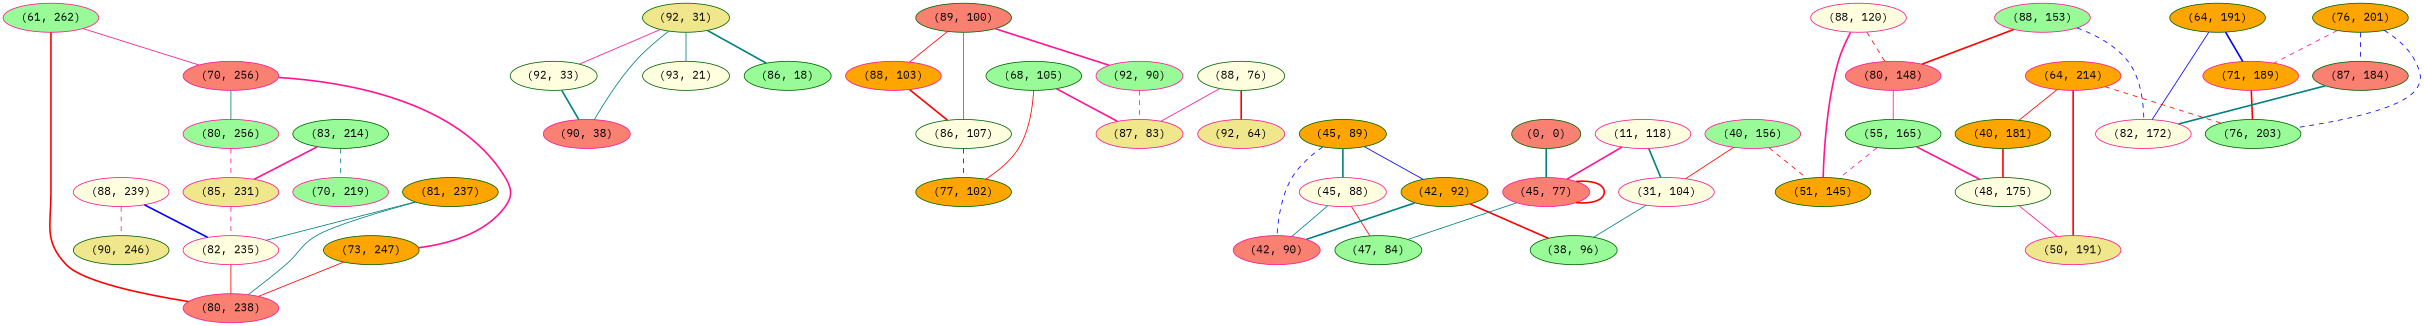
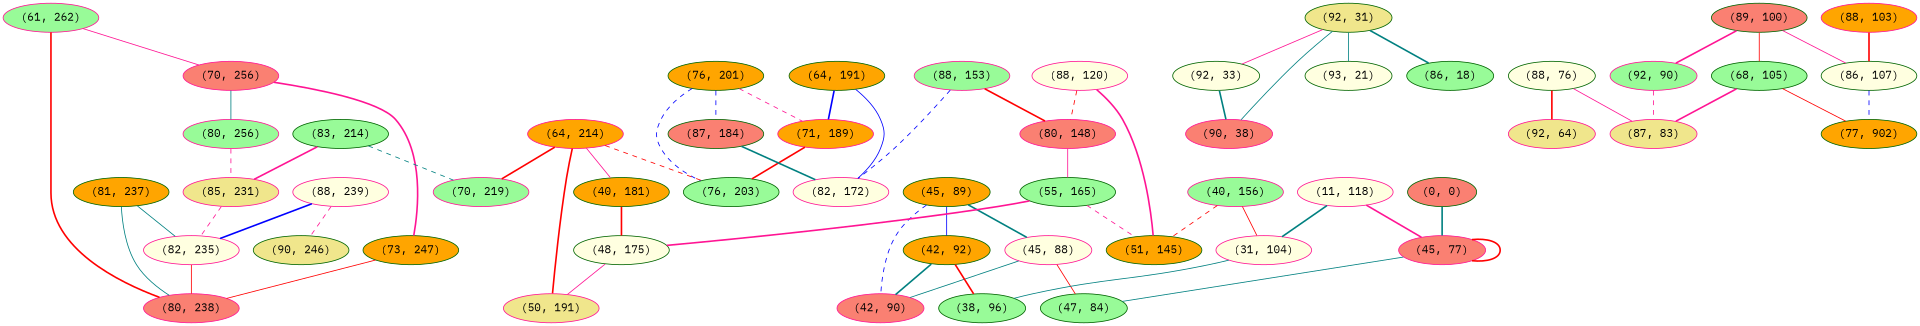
edge "(89, 100)" -- "(88, 103)": now "(89, 100)" -- "(68, 105)"
edge "(64, 214)" -- "(40, 181)": color red -> deeppink
edge "(64, 214)" -- "(70, 219)": added
node "(77, 102)": label "(77, 102)" -> "(77, 902)"
